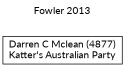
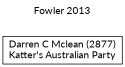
node "Darren C Mclean (4877) Katter's Australian Party": label "Darren C Mclean (4877) Katter's Australian Party" -> "Darren C Mclean (2877) Katter's Australian Party"
